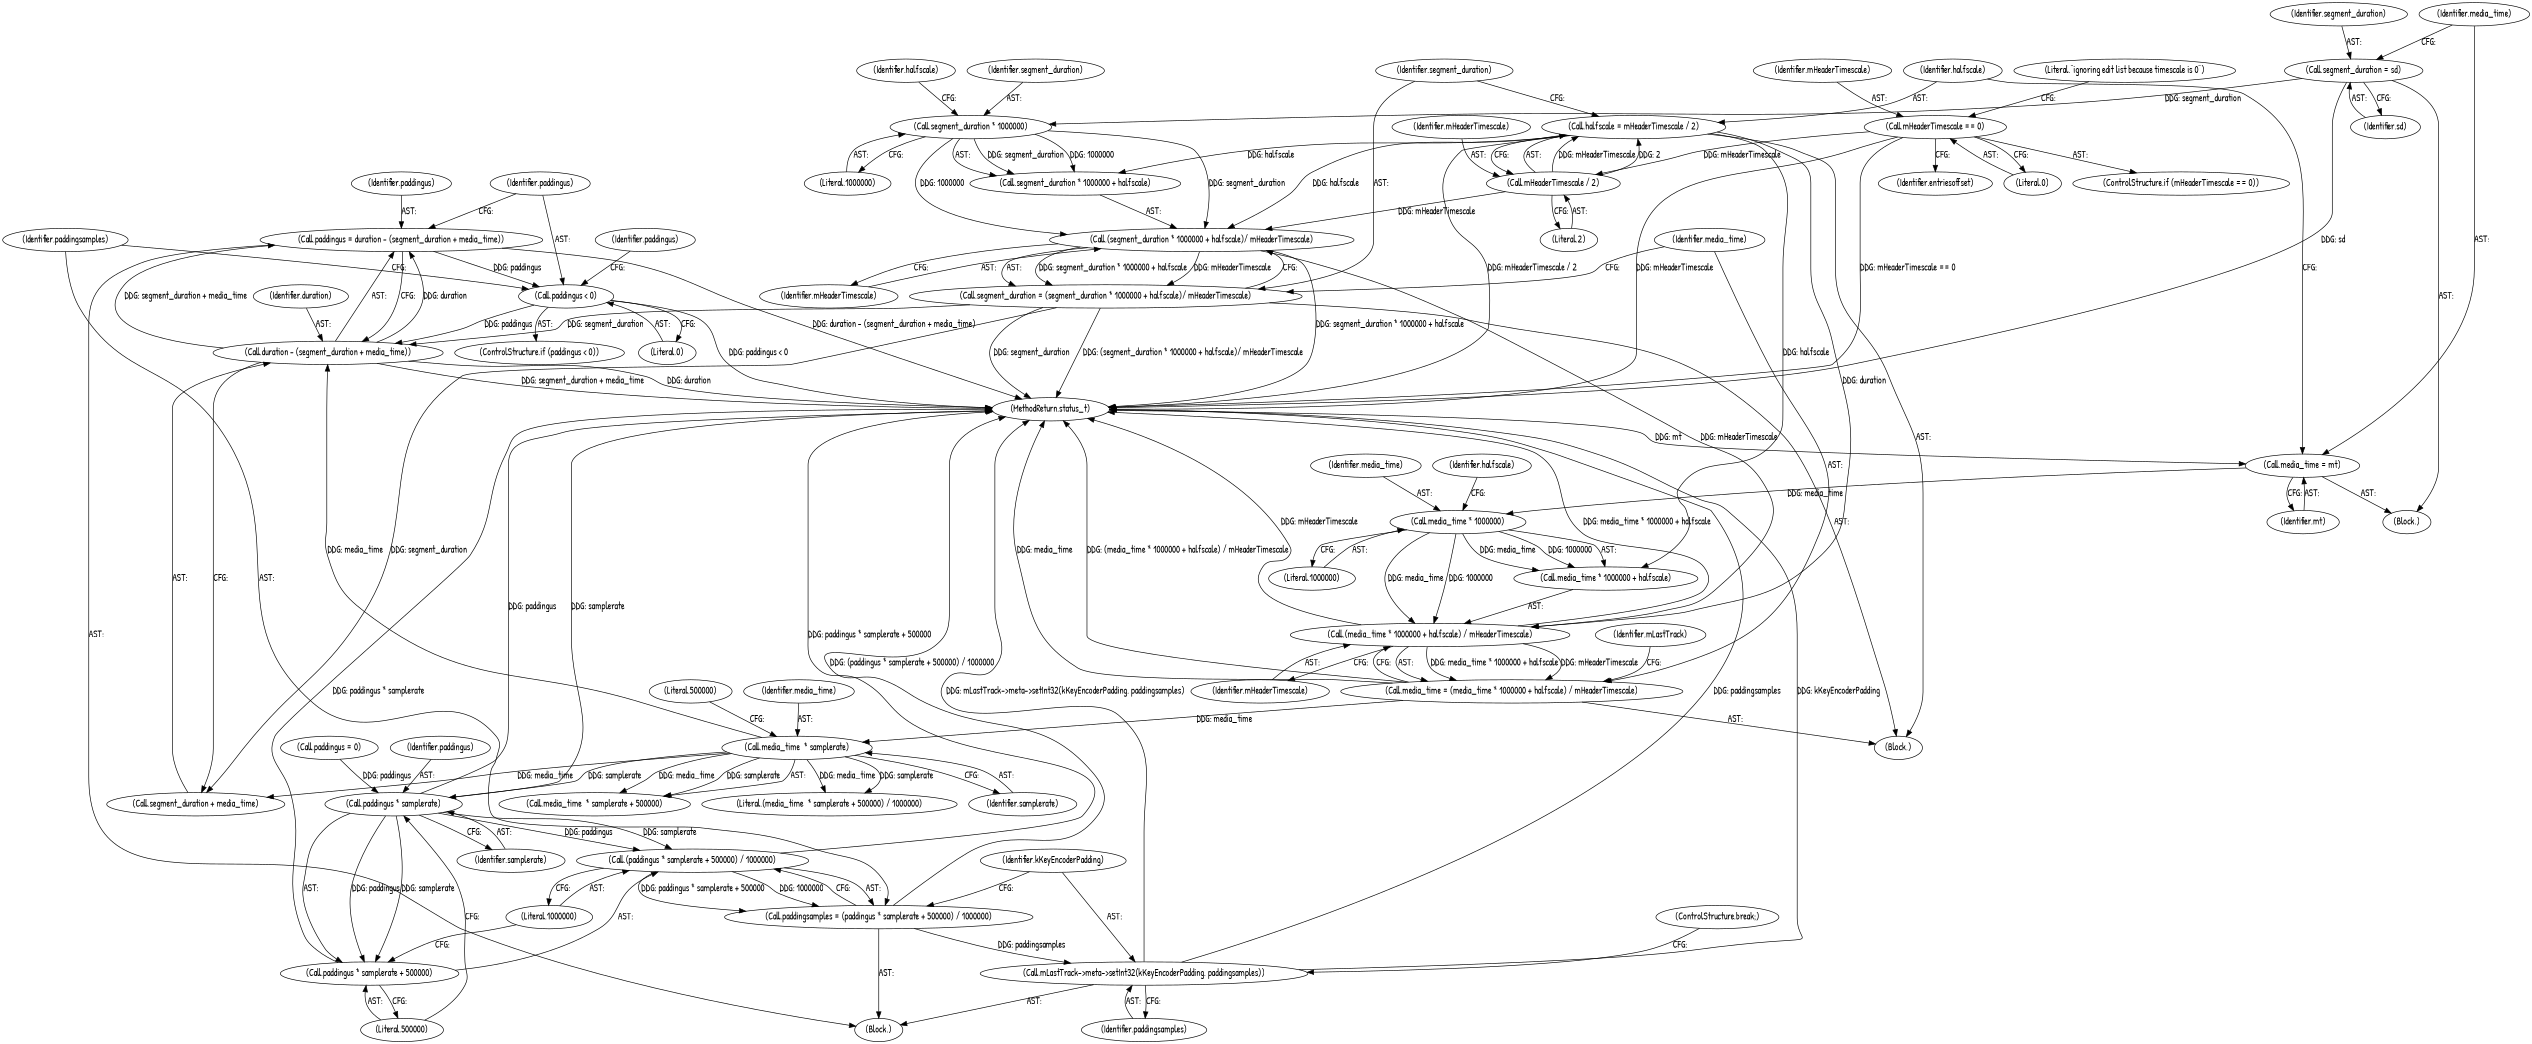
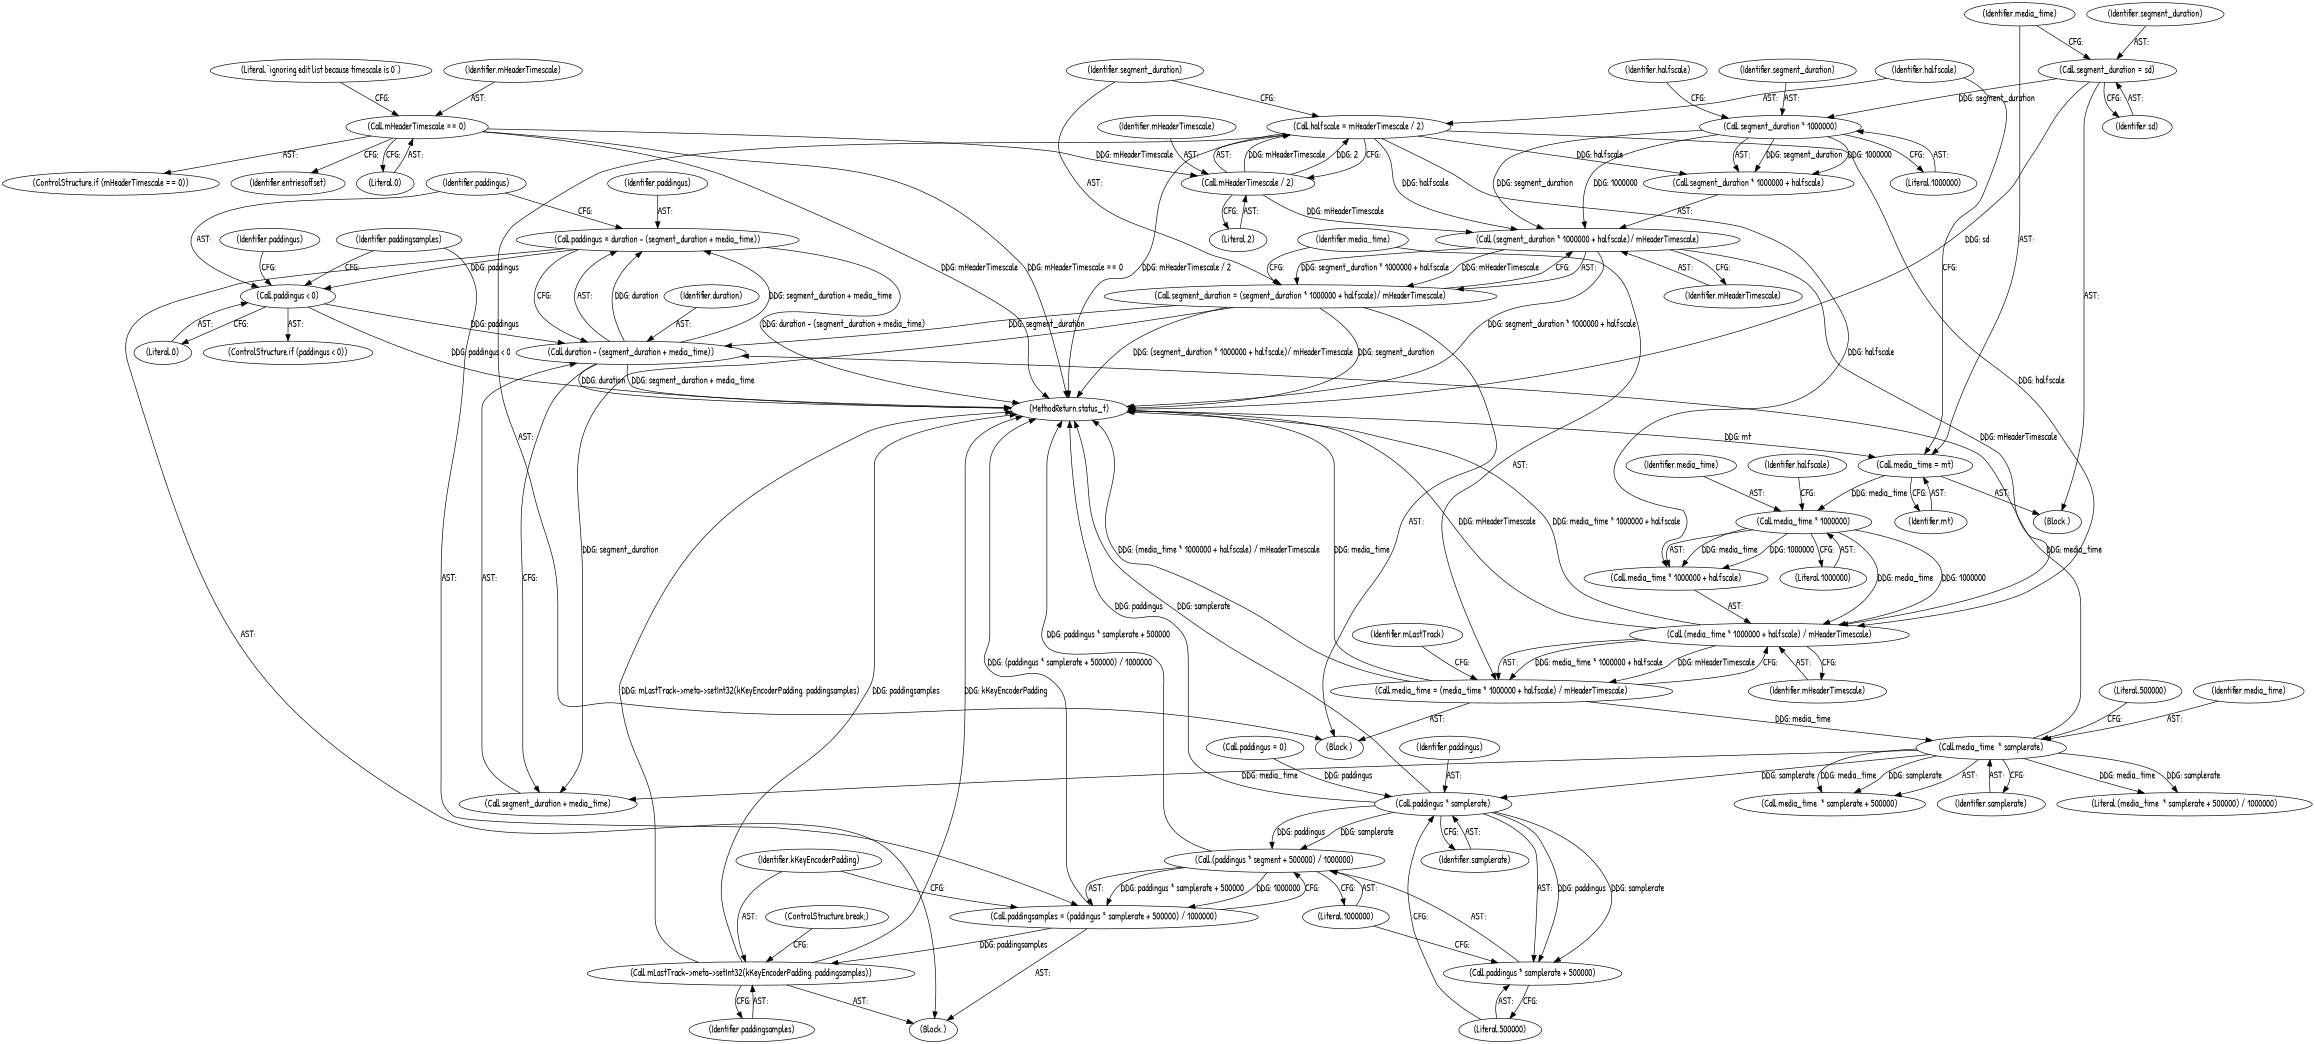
edge "(Call,halfscale = mHeaderTimescale / 2)" -> "(Call,(media_time * 1000000 + halfscale) / mHeaderTimescale)": label "DDG: duration" -> "DDG: halfscale"
edge "(Call,paddingus * samplerate + 500000)" -> "(MethodReturn,status_t)": removed, label "DDG: paddingus * samplerate"
node "(Call,(paddingus * samplerate + 500000) / 1000000)": label "(Call,(paddingus * samplerate + 500000) / 1000000)" -> "(Call,(paddingus * segment + 500000) / 1000000)"
